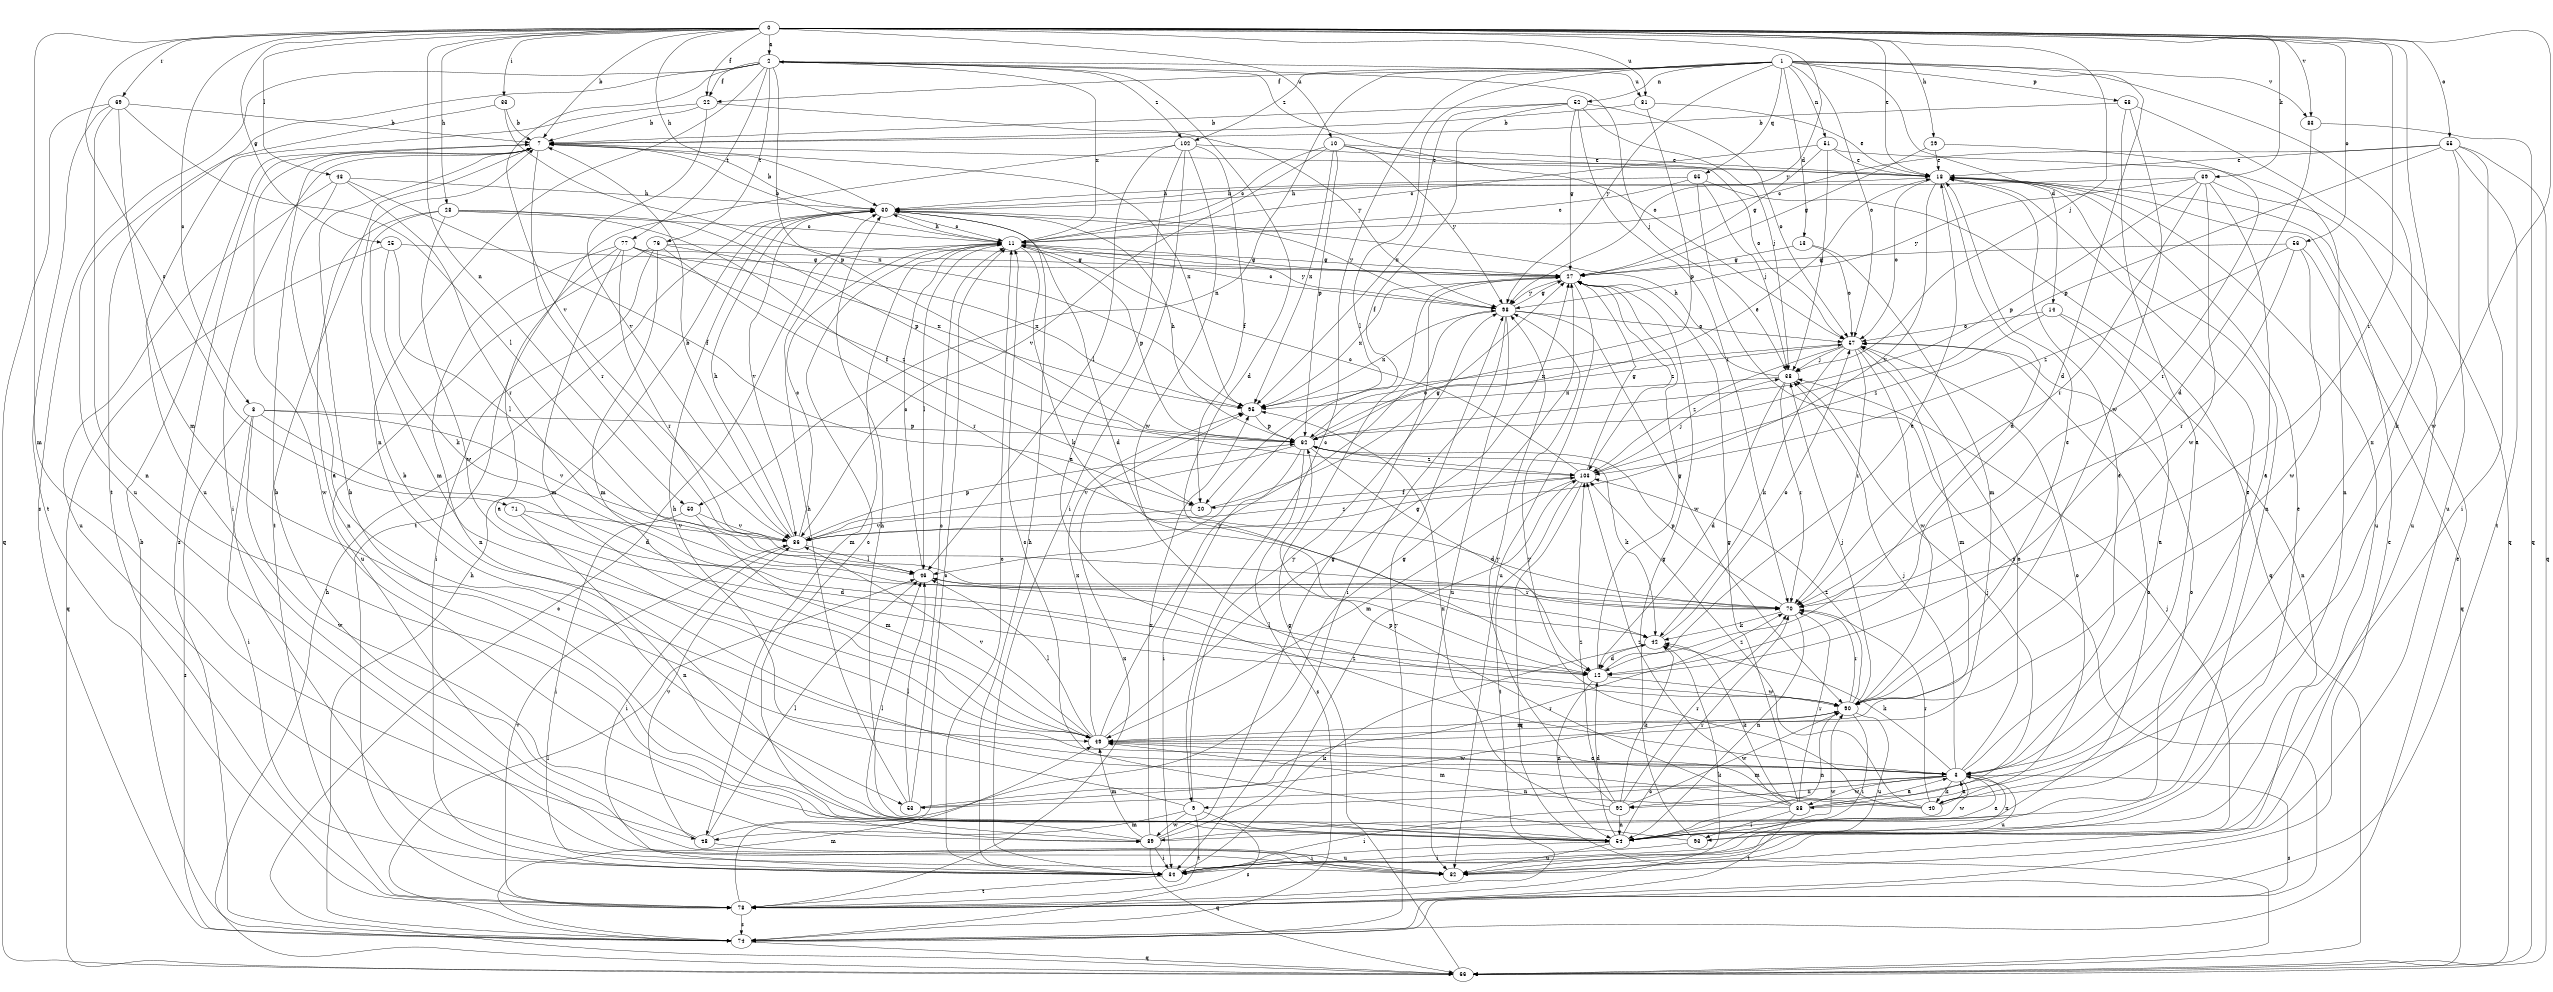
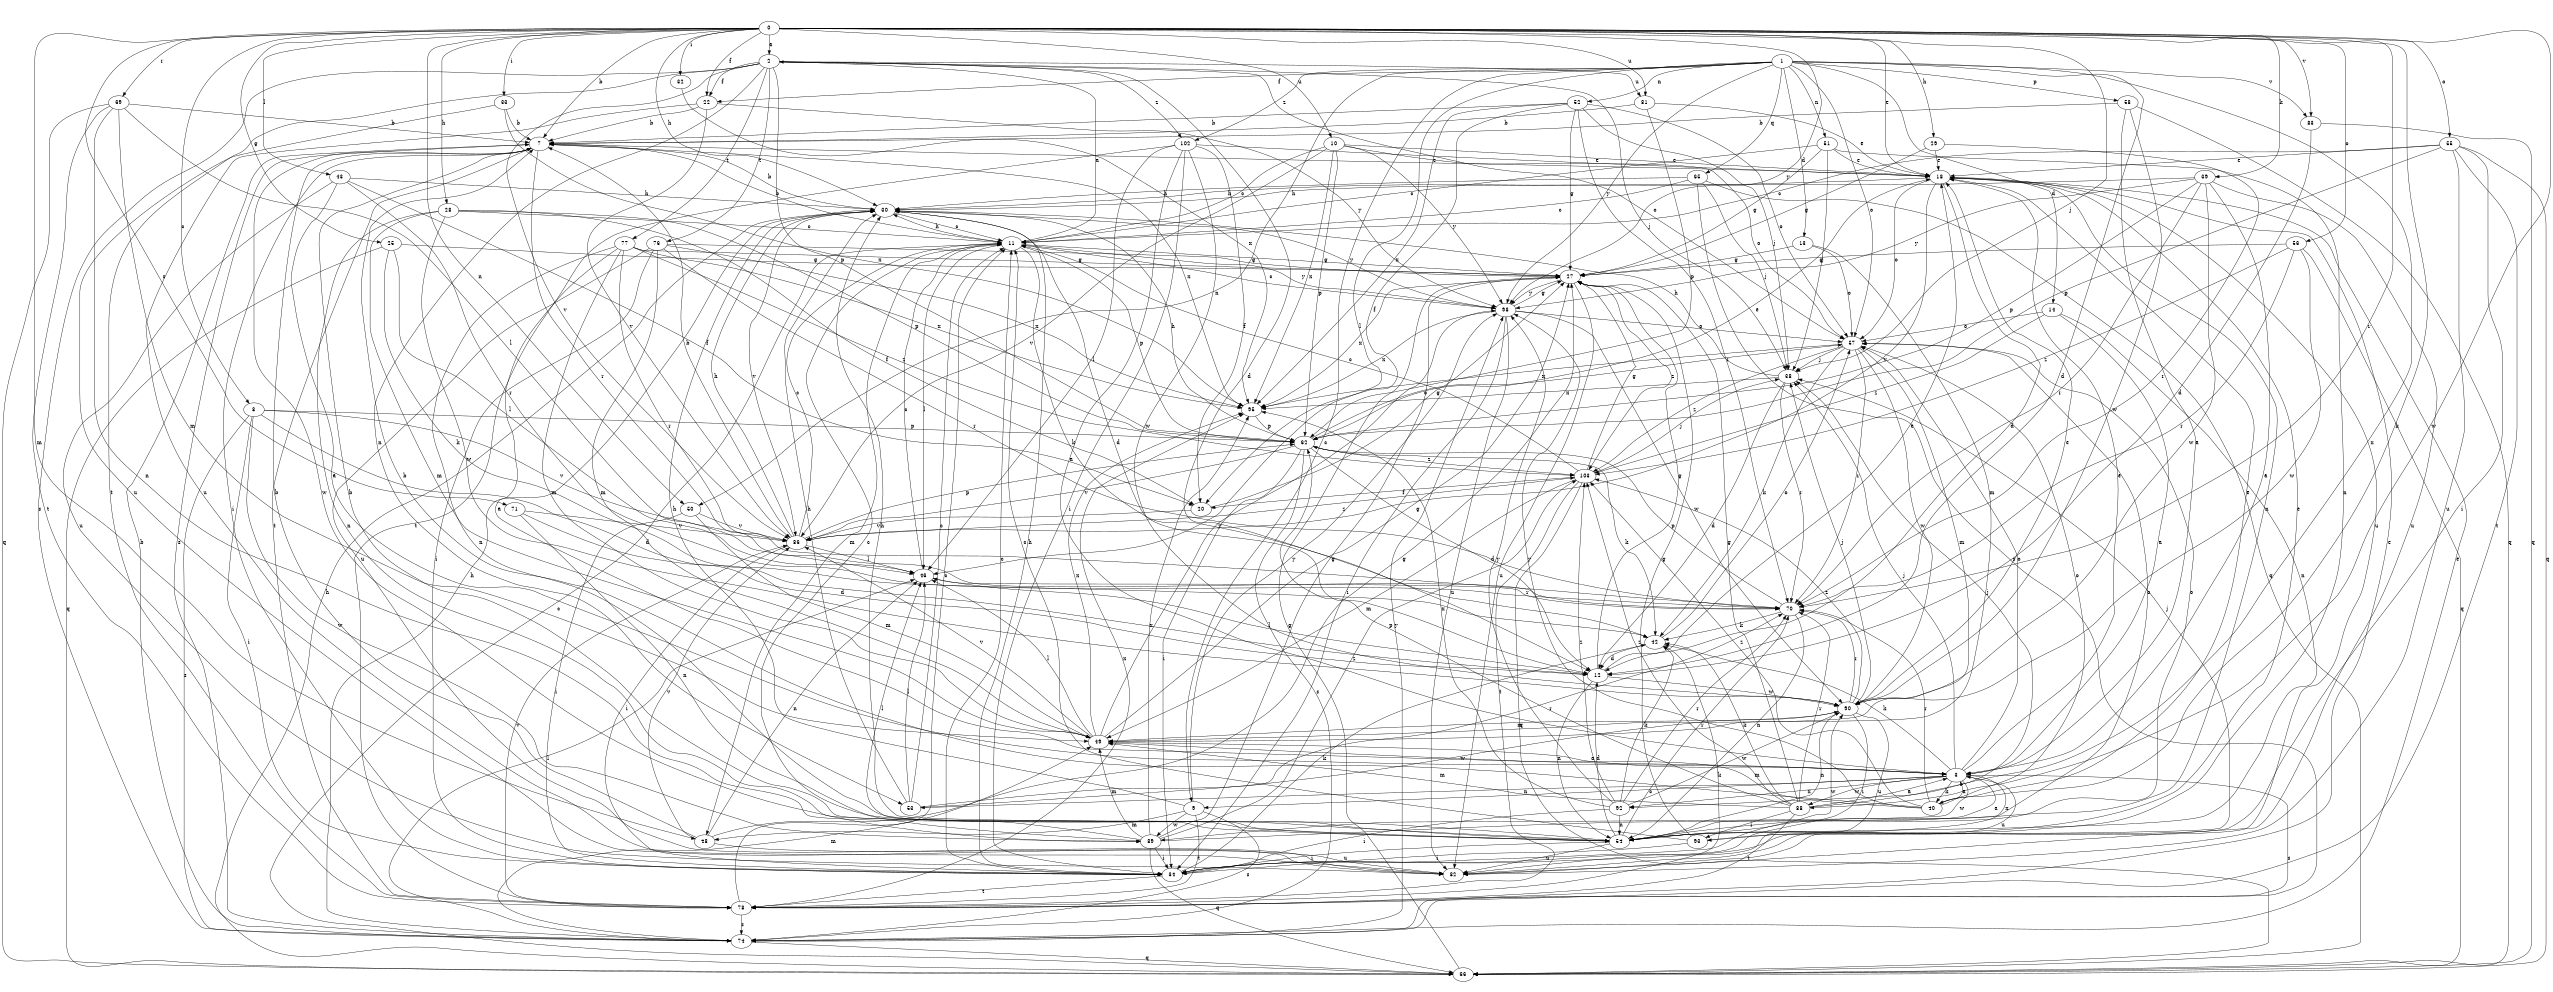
node "32": added
edge "11" -> "2": label "x" -> "a"
edge "48" -> "46": label "l" -> "n"
